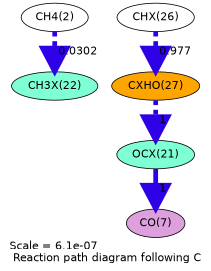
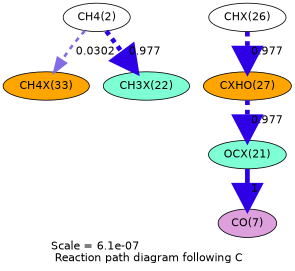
edge "CH4(2)" -> "CH3X(22)": label " 0.0302" -> " 0.977"
node "CH4X(33)": added
edge "CXHO(27)" -> "OCX(21)": label " 1" -> " 0.977"
